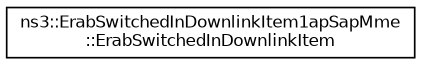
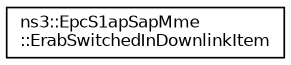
node "ns3::ErabSwitchedInDownlinkItem1apSapMme ::ErabSwitchedInDownlinkItem": label "ns3::ErabSwitchedInDownlinkItem1apSapMme ::ErabSwitchedInDownlinkItem" -> "ns3::EpcS1apSapMme ::ErabSwitchedInDownlinkItem"
